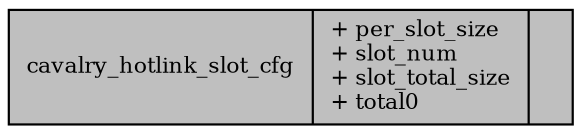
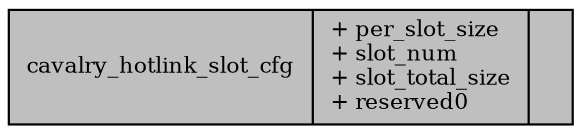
node "cavalry_hotlink_slot_cfg": text "+ total0" -> "+ reserved0"
